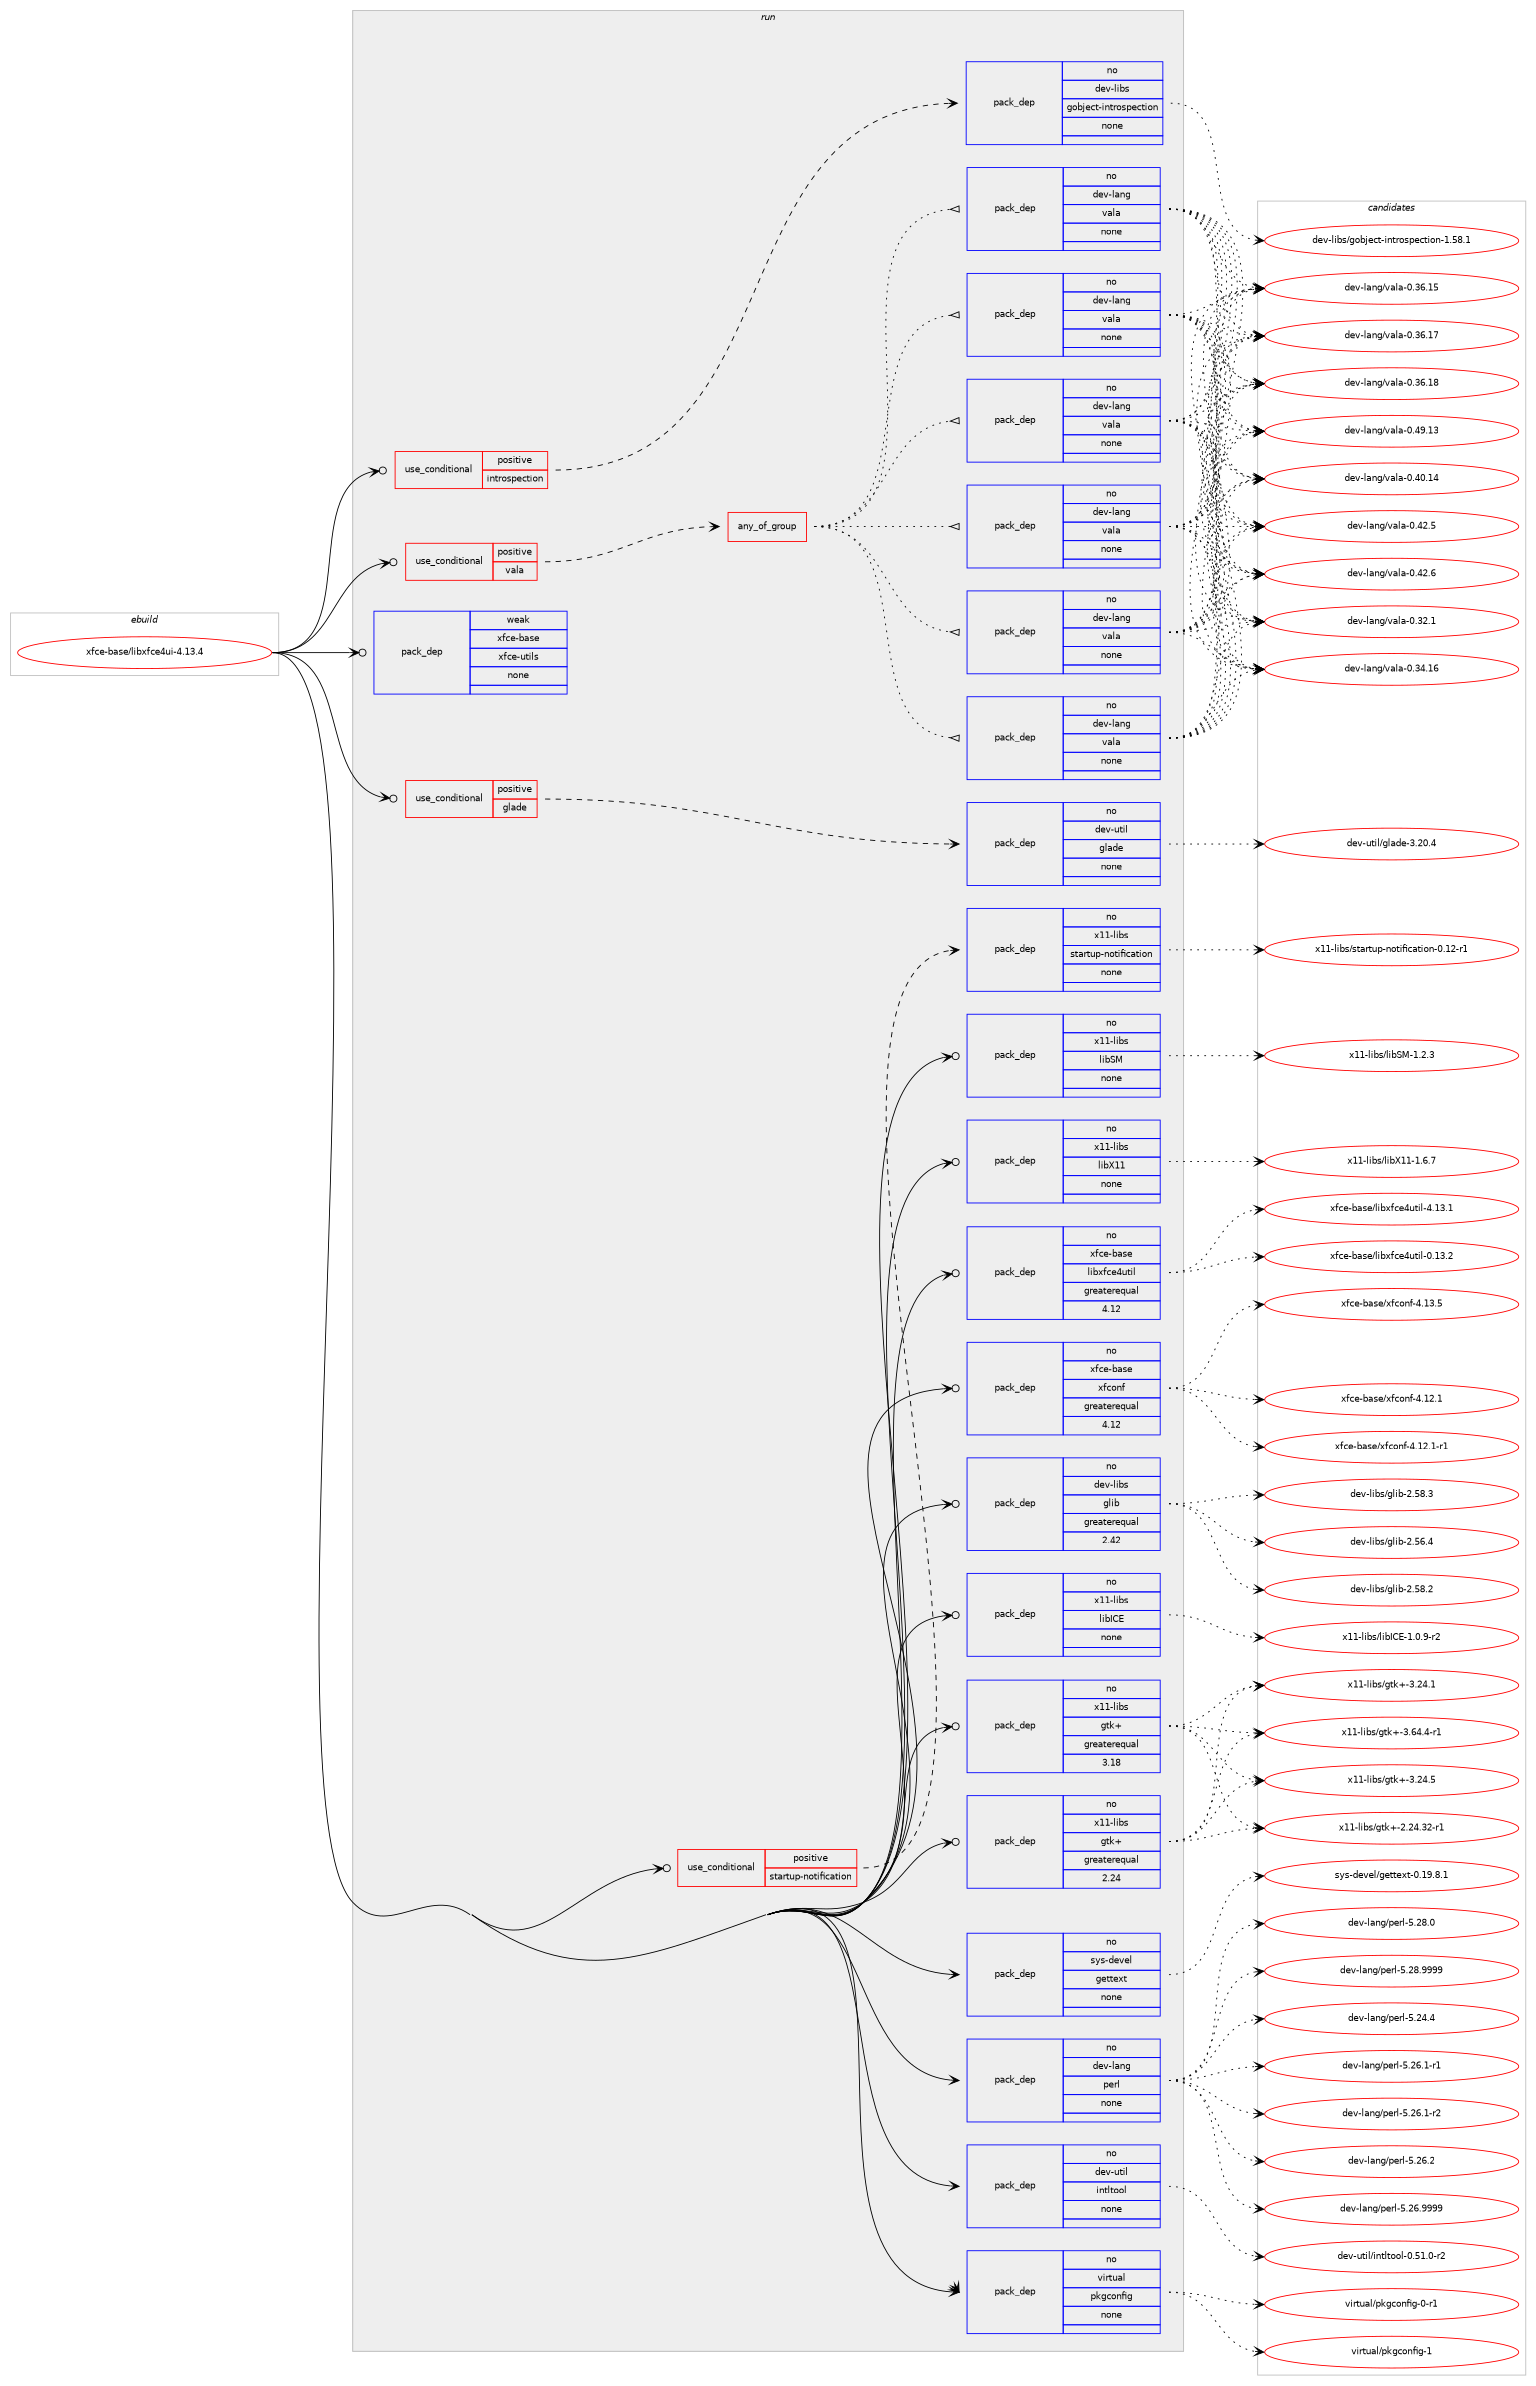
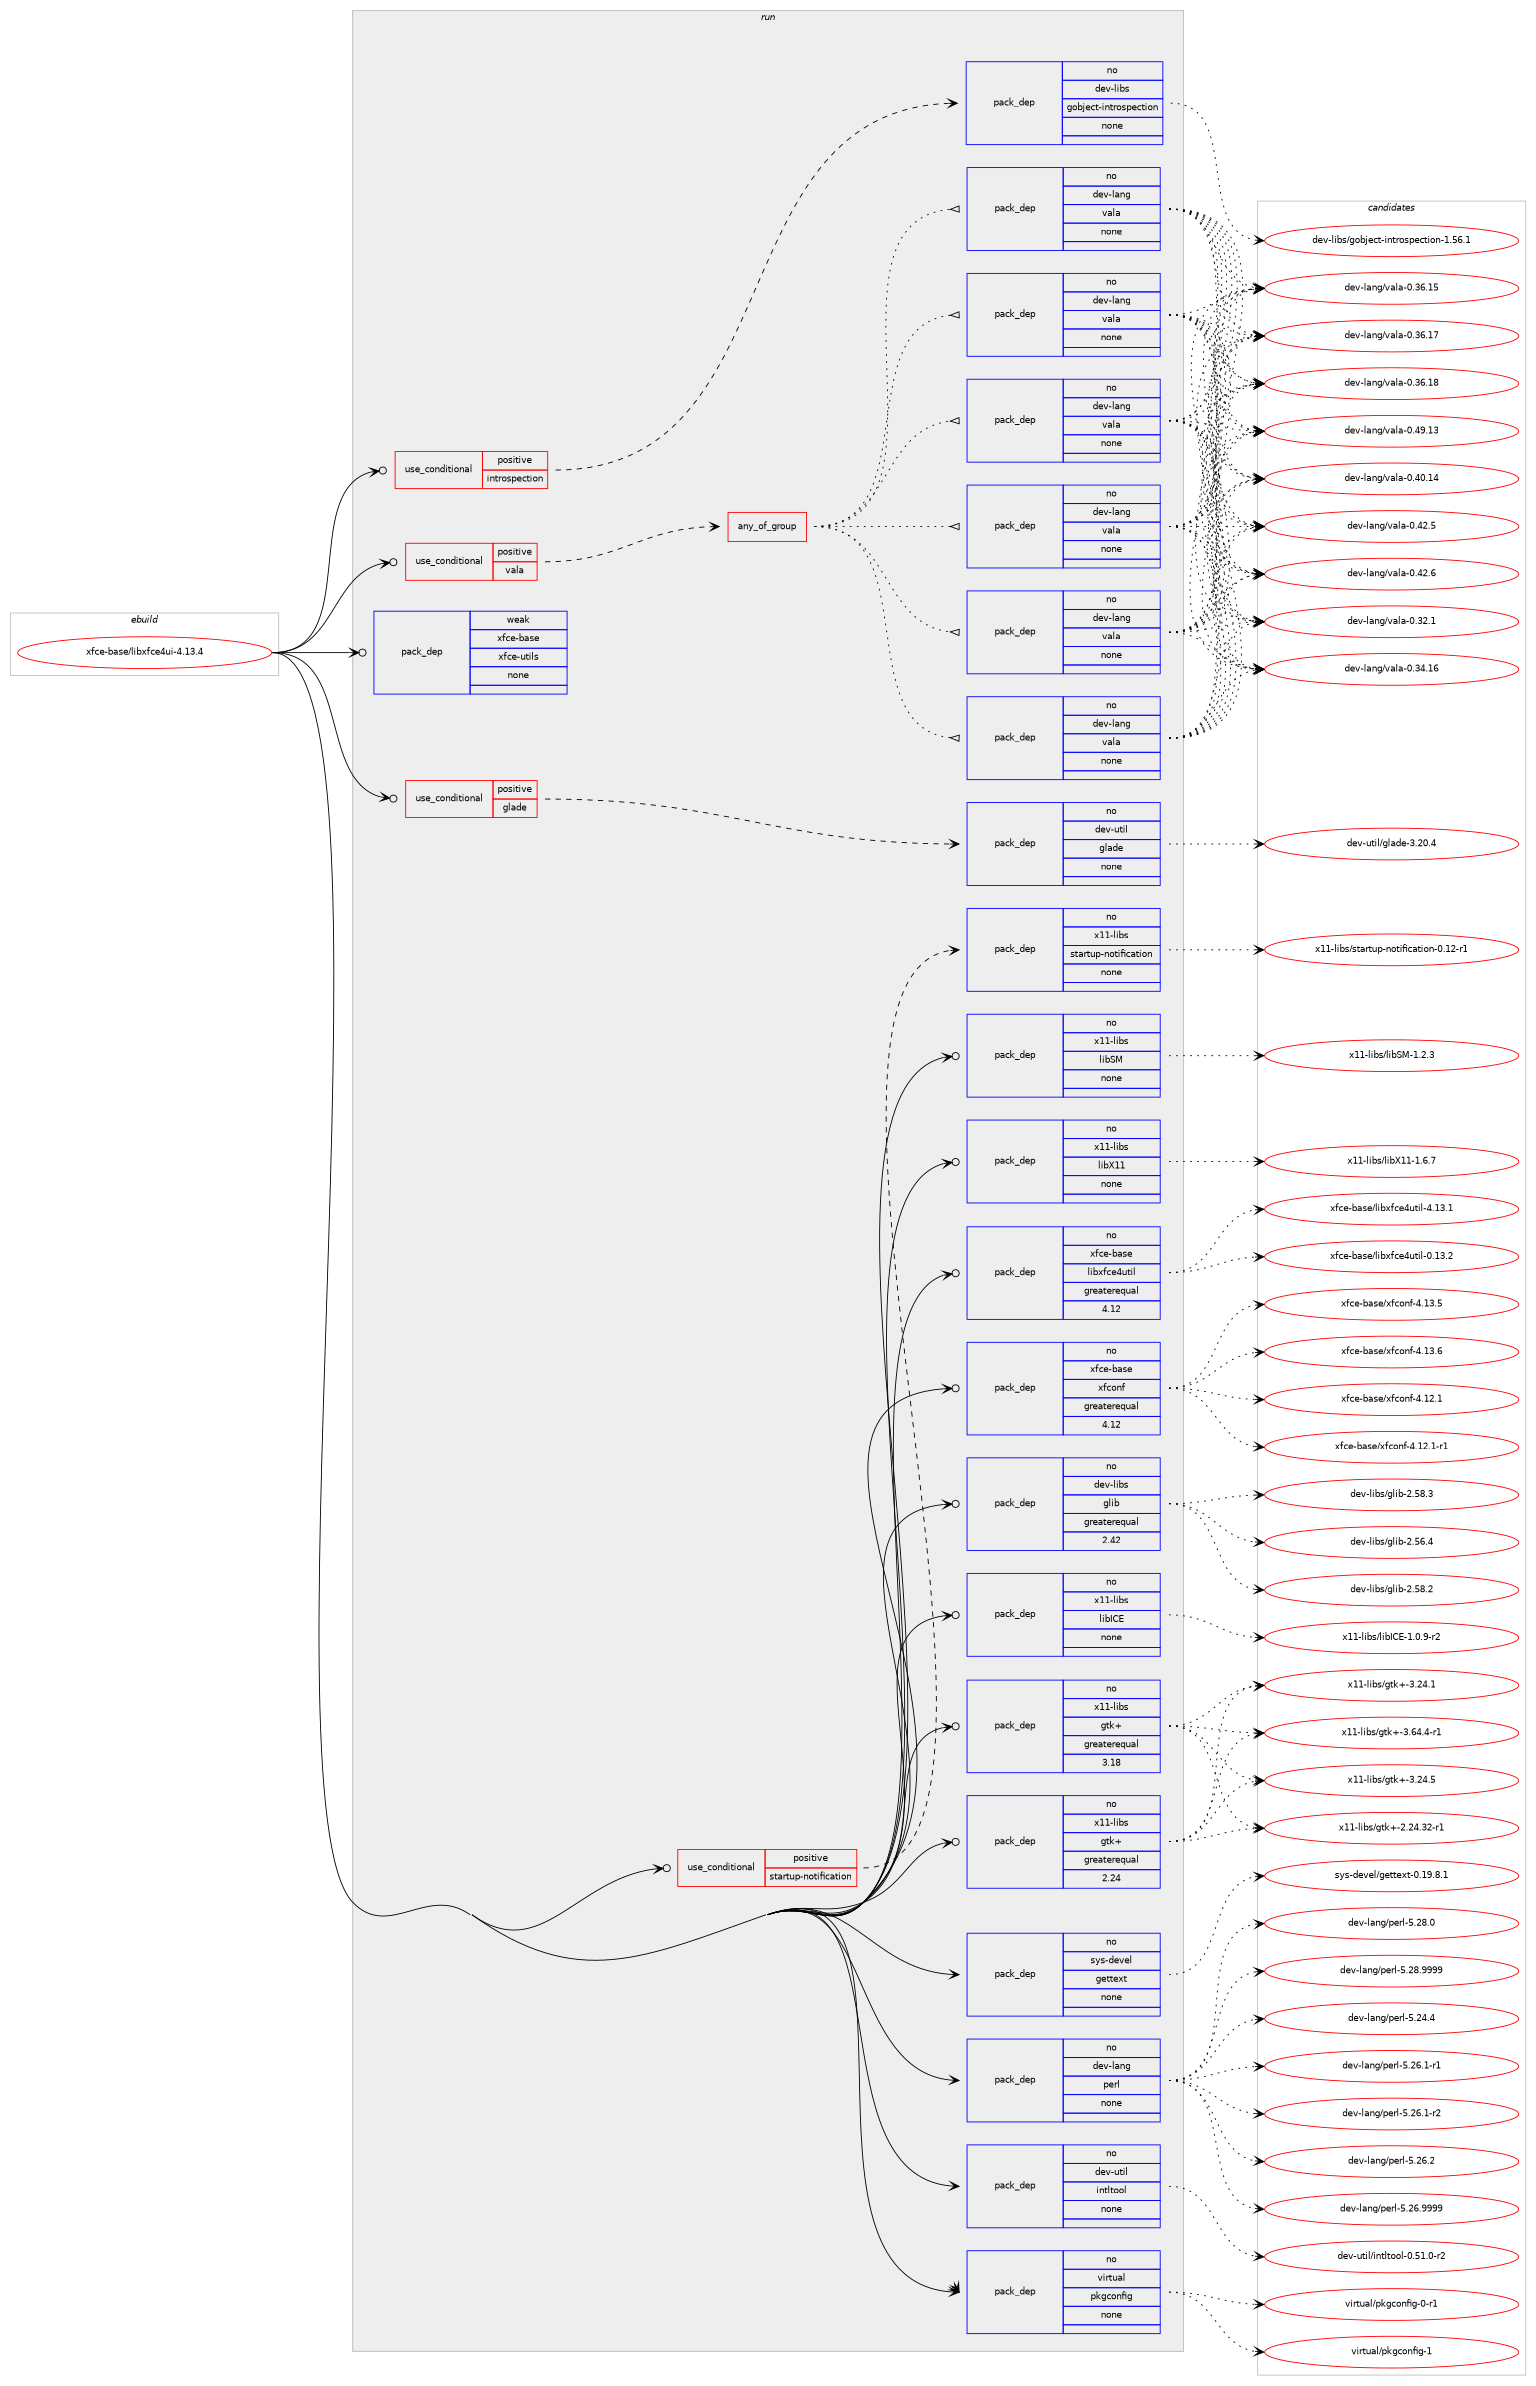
node "dev-libs/gobject-introspection-1.58.1": label "dev-libs/gobject-introspection-1.58.1" -> "dev-libs/gobject-introspection-1.56.1"
node "xfce-base/xfconf-4.13.6": added
